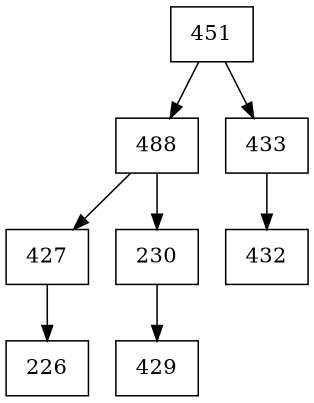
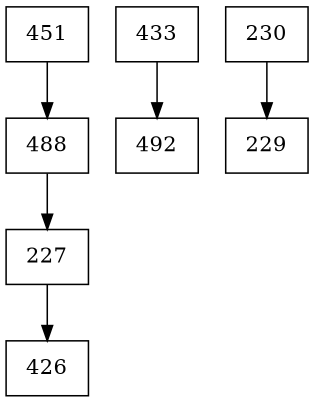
edge "451" -> "433": removed
edge "488" -> "230": removed
node "427": label "427" -> "227"
node "432": label "432" -> "492"
node "226": label "226" -> "426"
node "429": label "429" -> "229"
